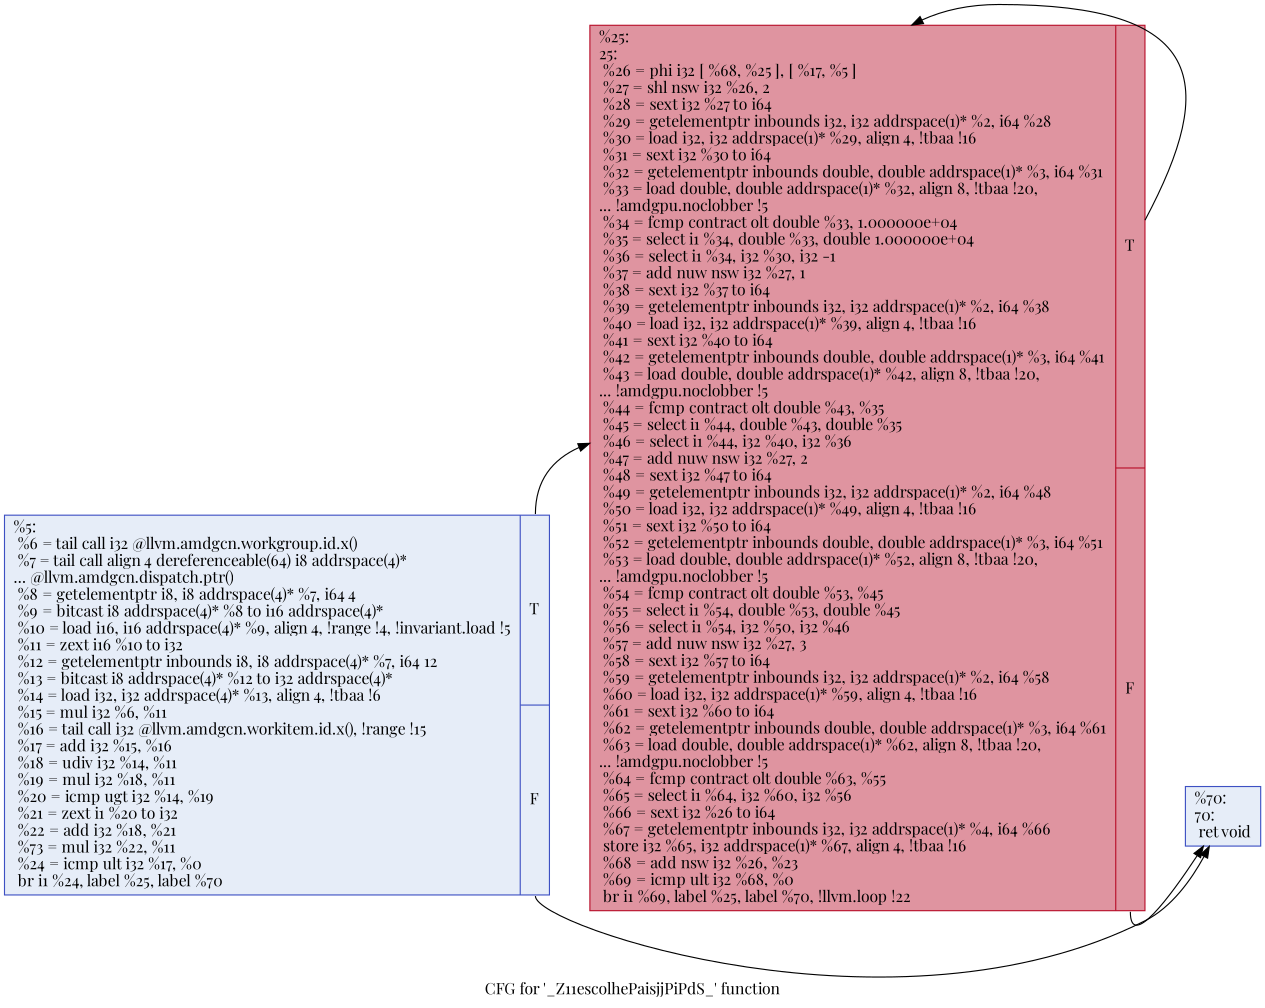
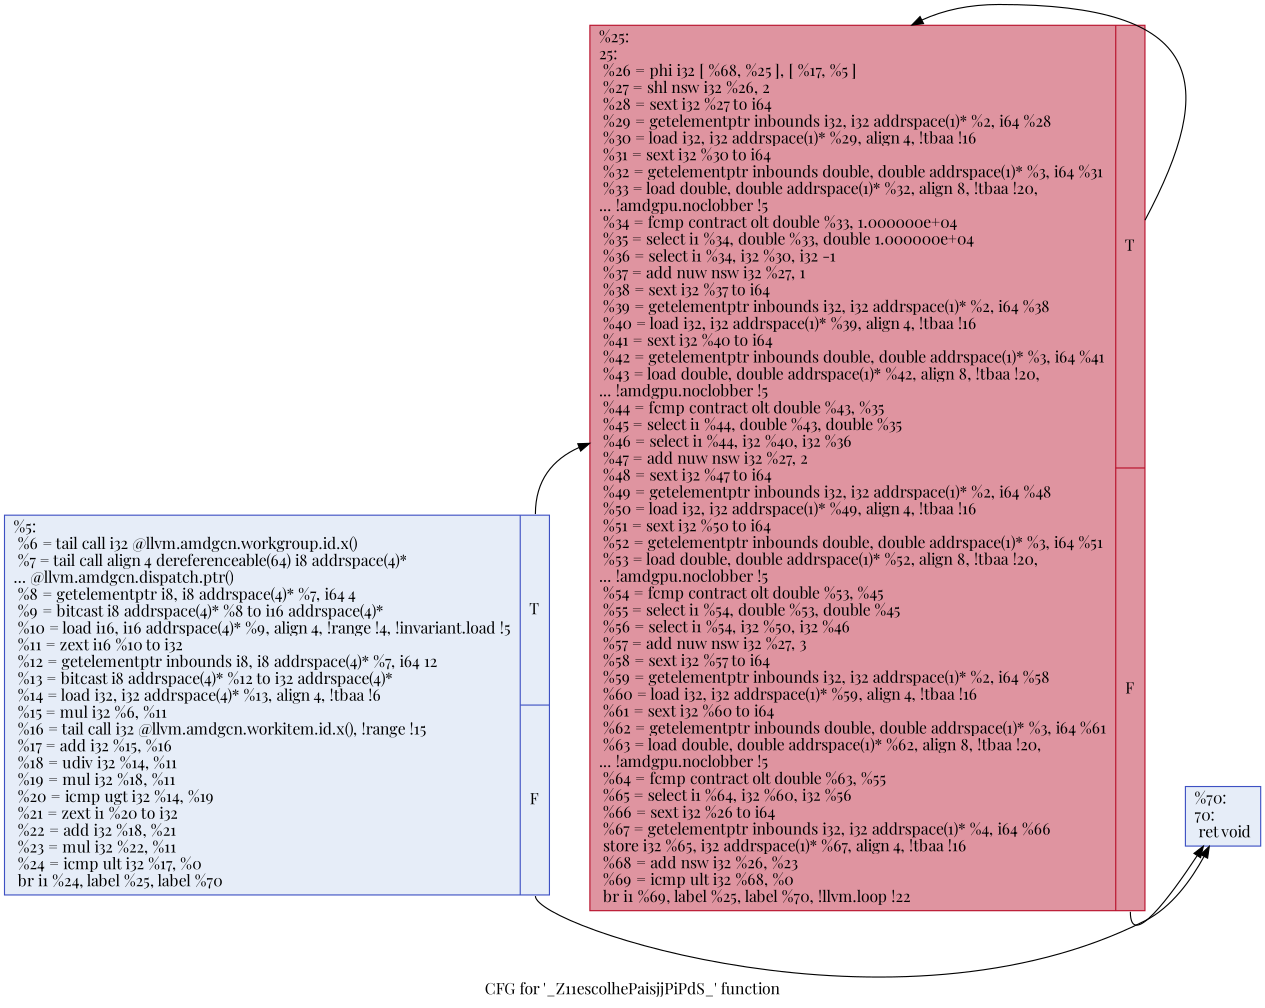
node "%5:": text "%73 = mul i32 %22, %11" -> "%23 = mul i32 %22, %11"
